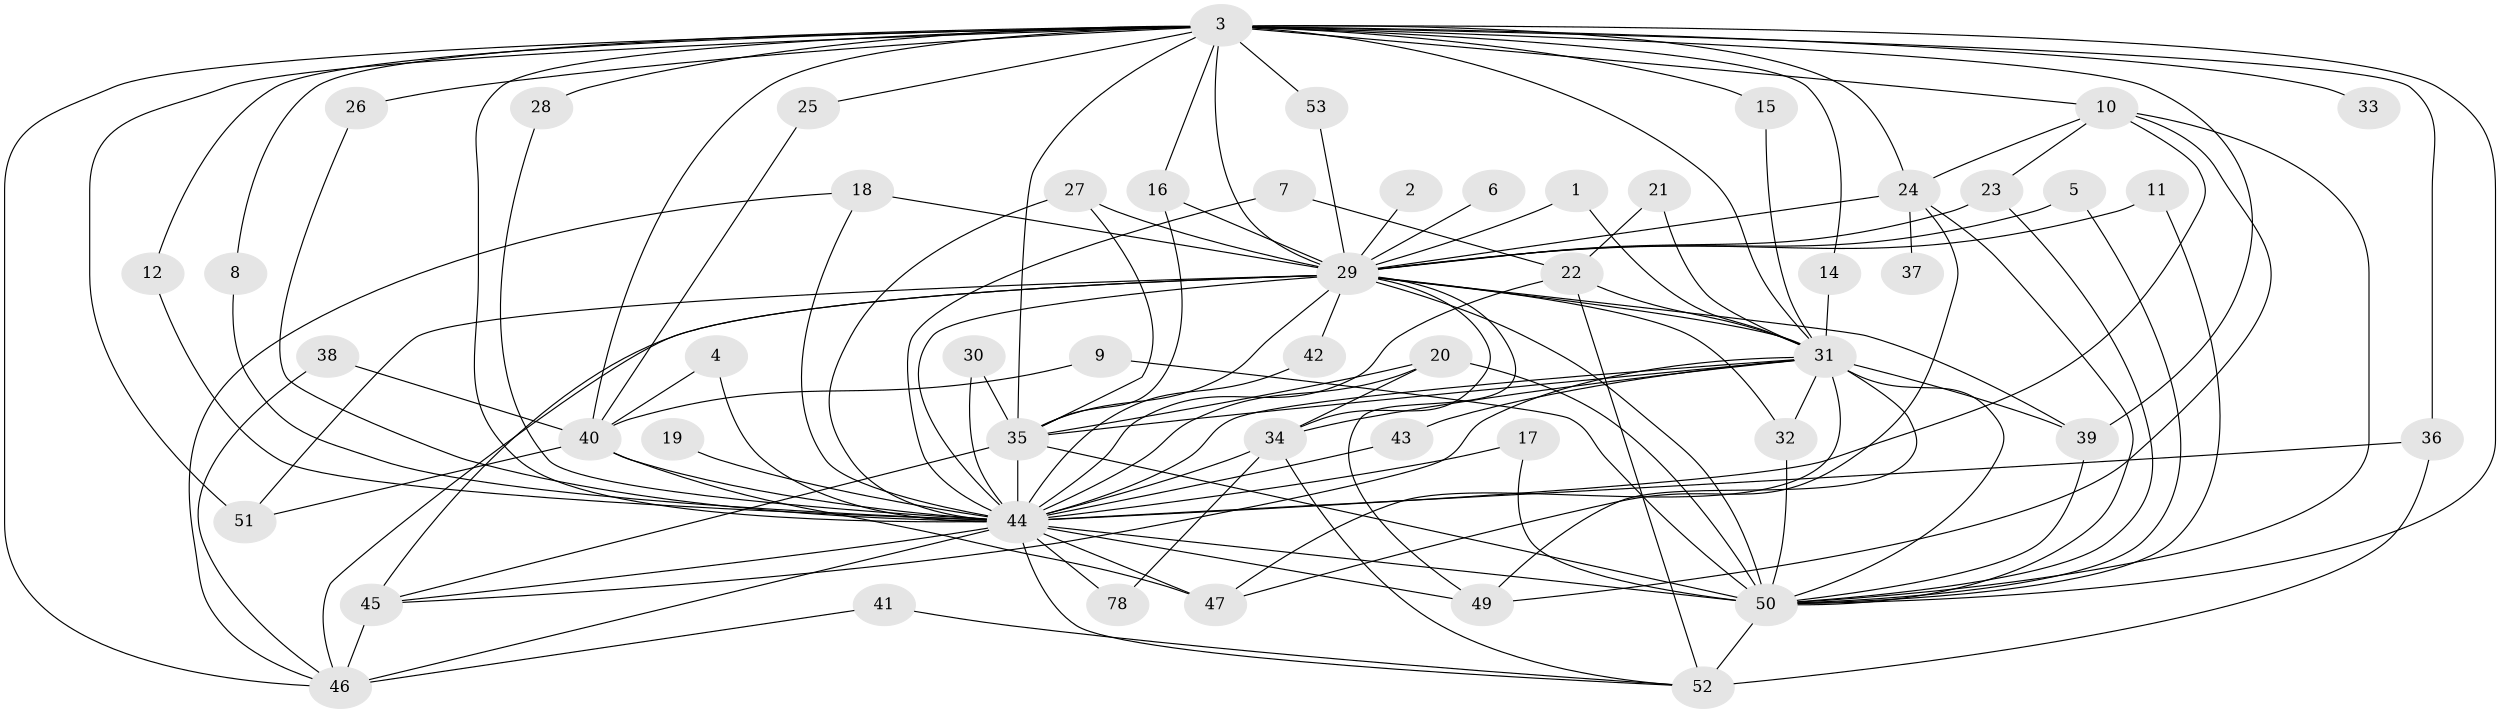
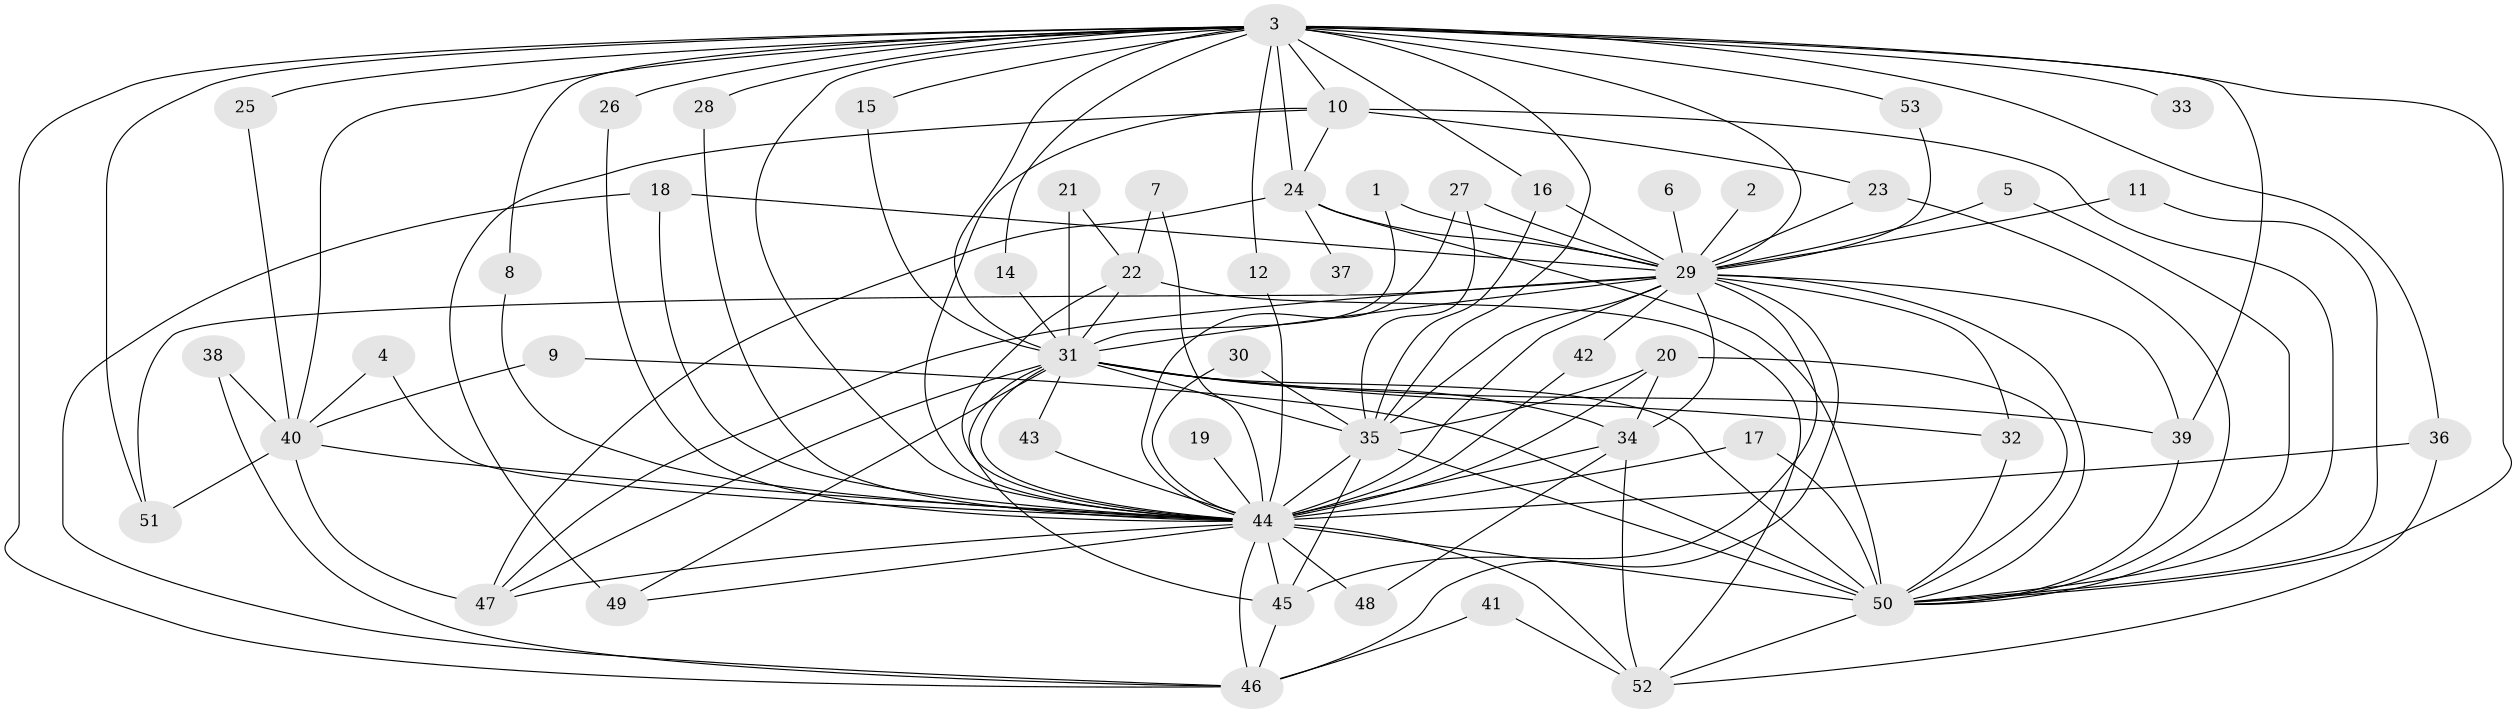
edge "29" -- "49": now "29" -- "47"
node "78": label "78" -> "48"
